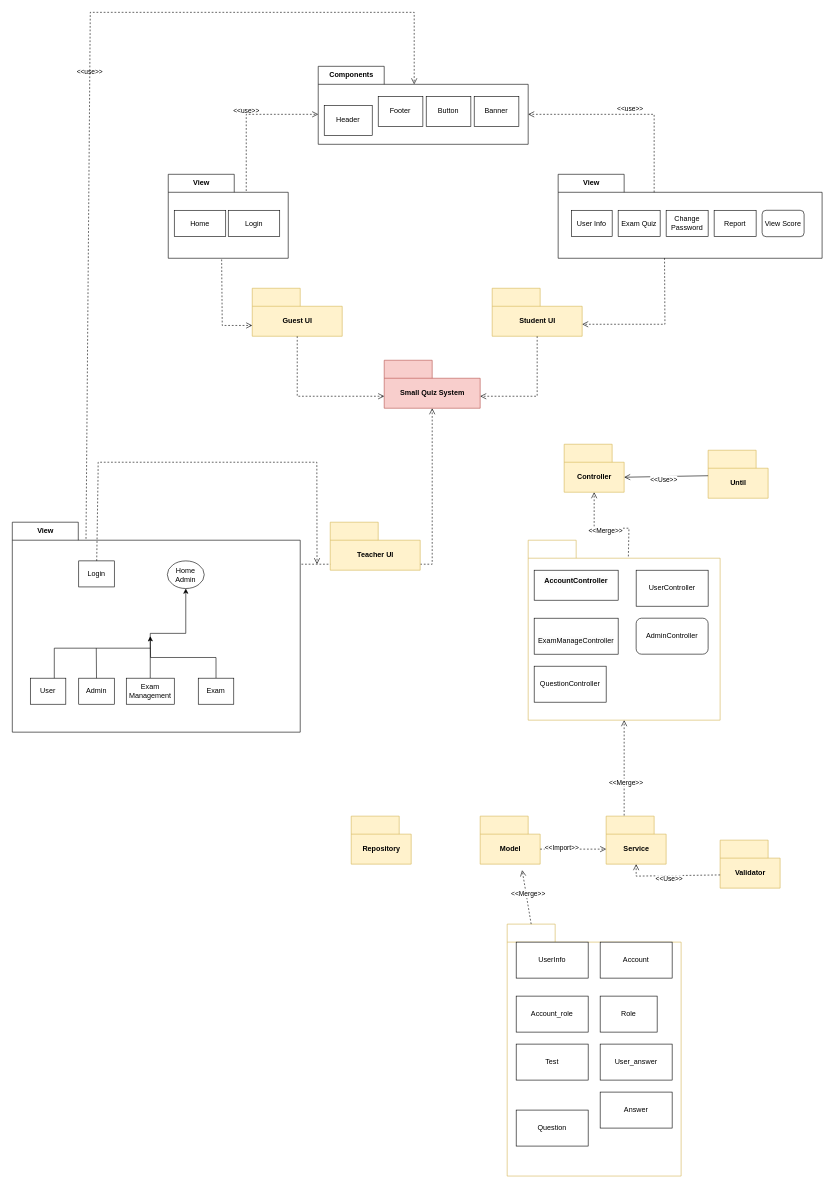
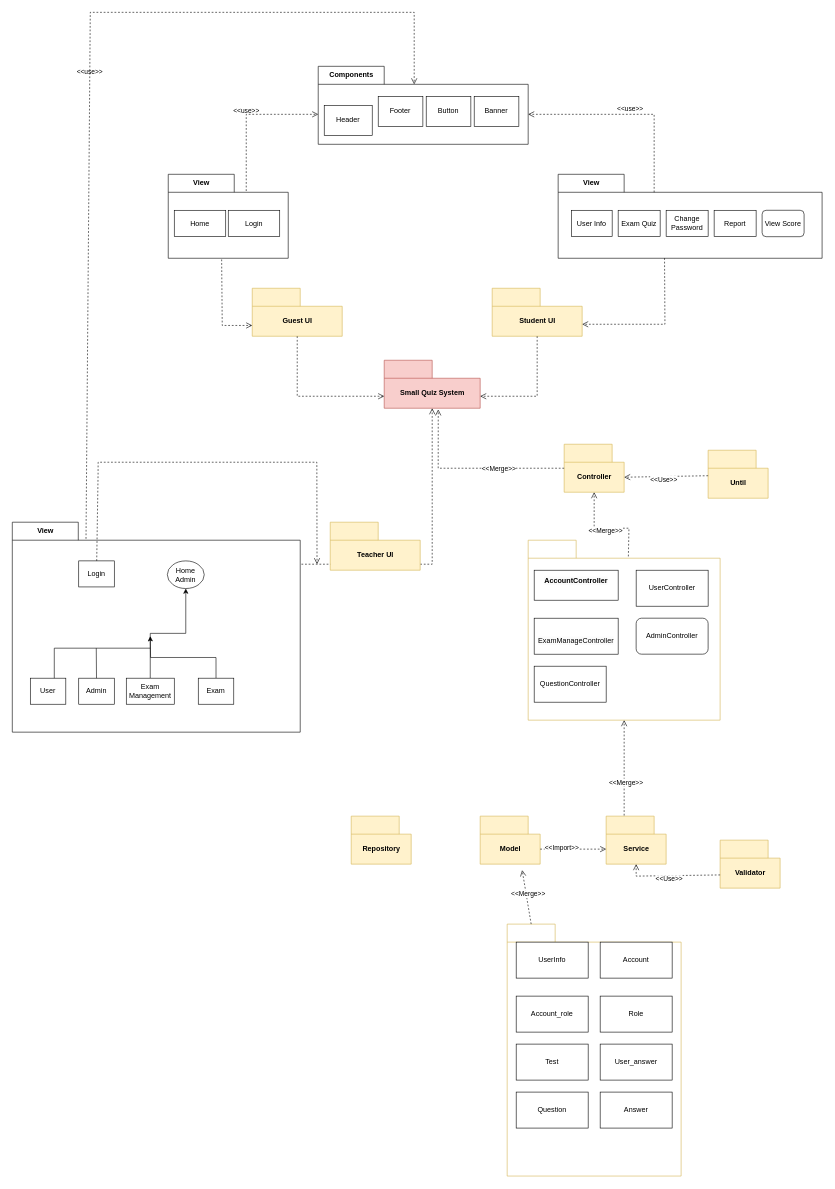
edge "Controller" -> "Small Quiz System": added, label "<<Merge>>"
edge "Until" -> "Controller": style solid -> dashed
node "Role": size 57x36 -> 72x36
node "Question": moved (552, 1128) -> (552, 1110)
